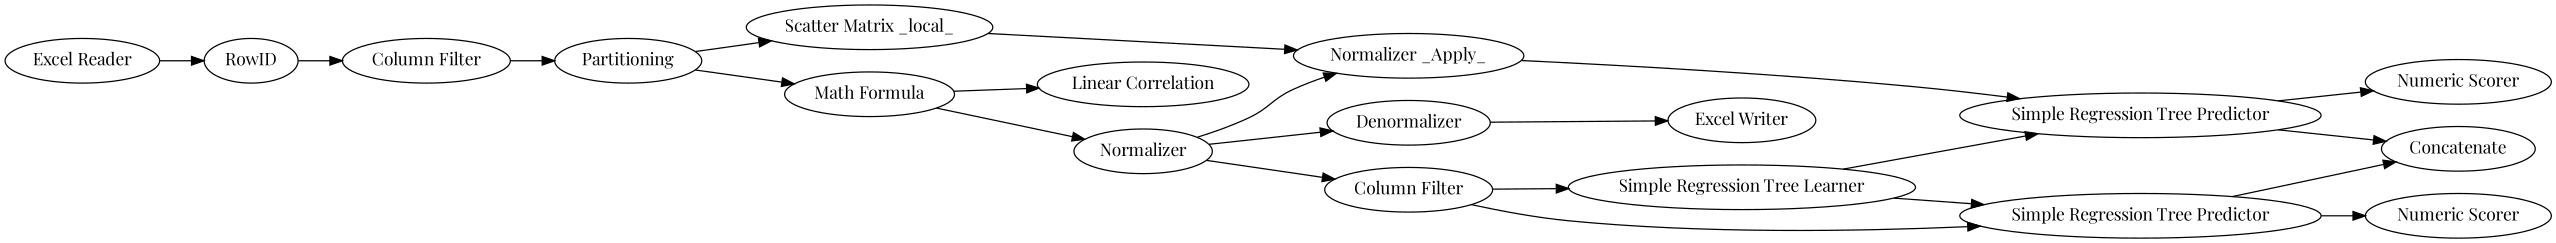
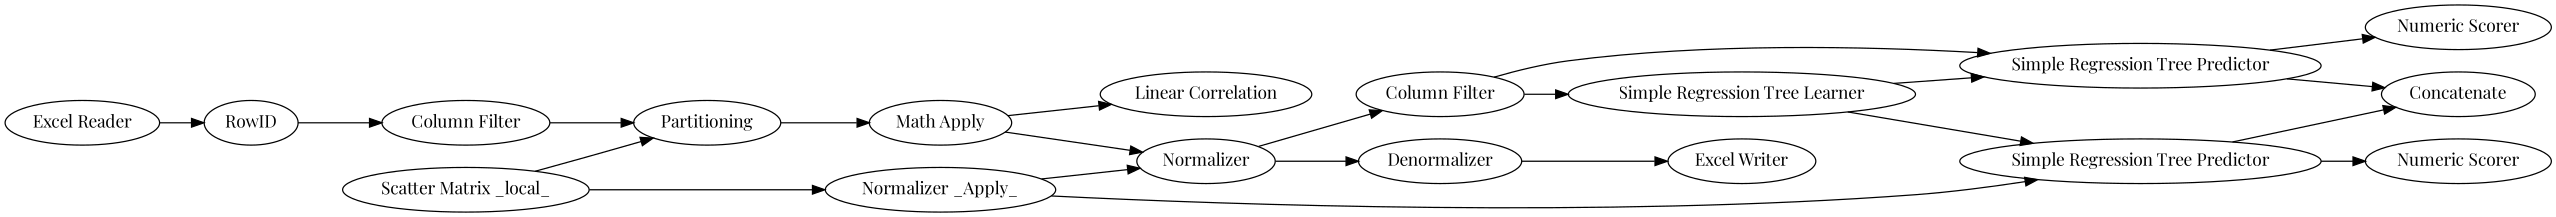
edge "Partitioning" -> "Scatter Matrix _local_": reversed
node "Math Formula": label "Math Formula" -> "Math Apply"
edge "Normalizer" -> "Normalizer _Apply_": reversed
